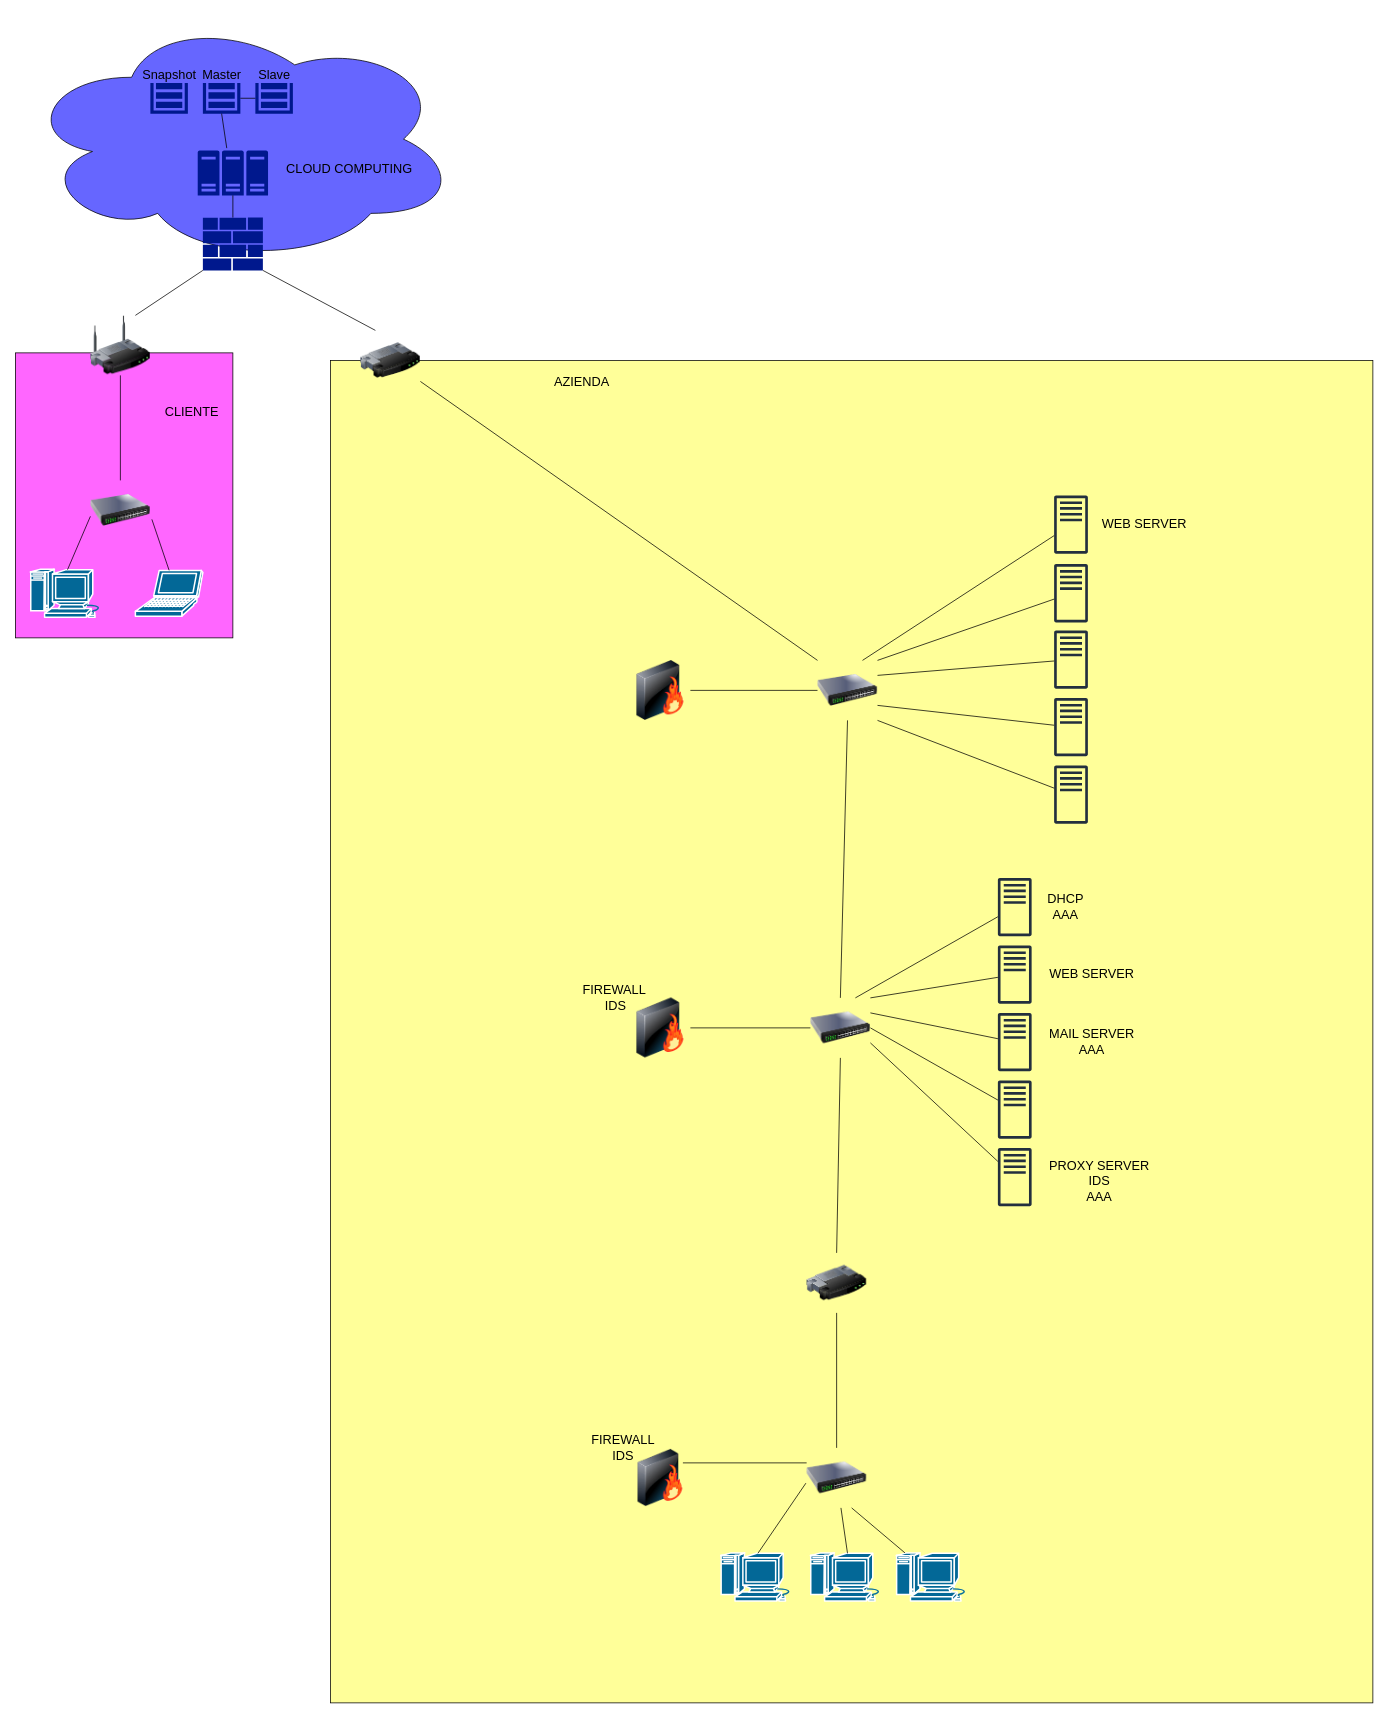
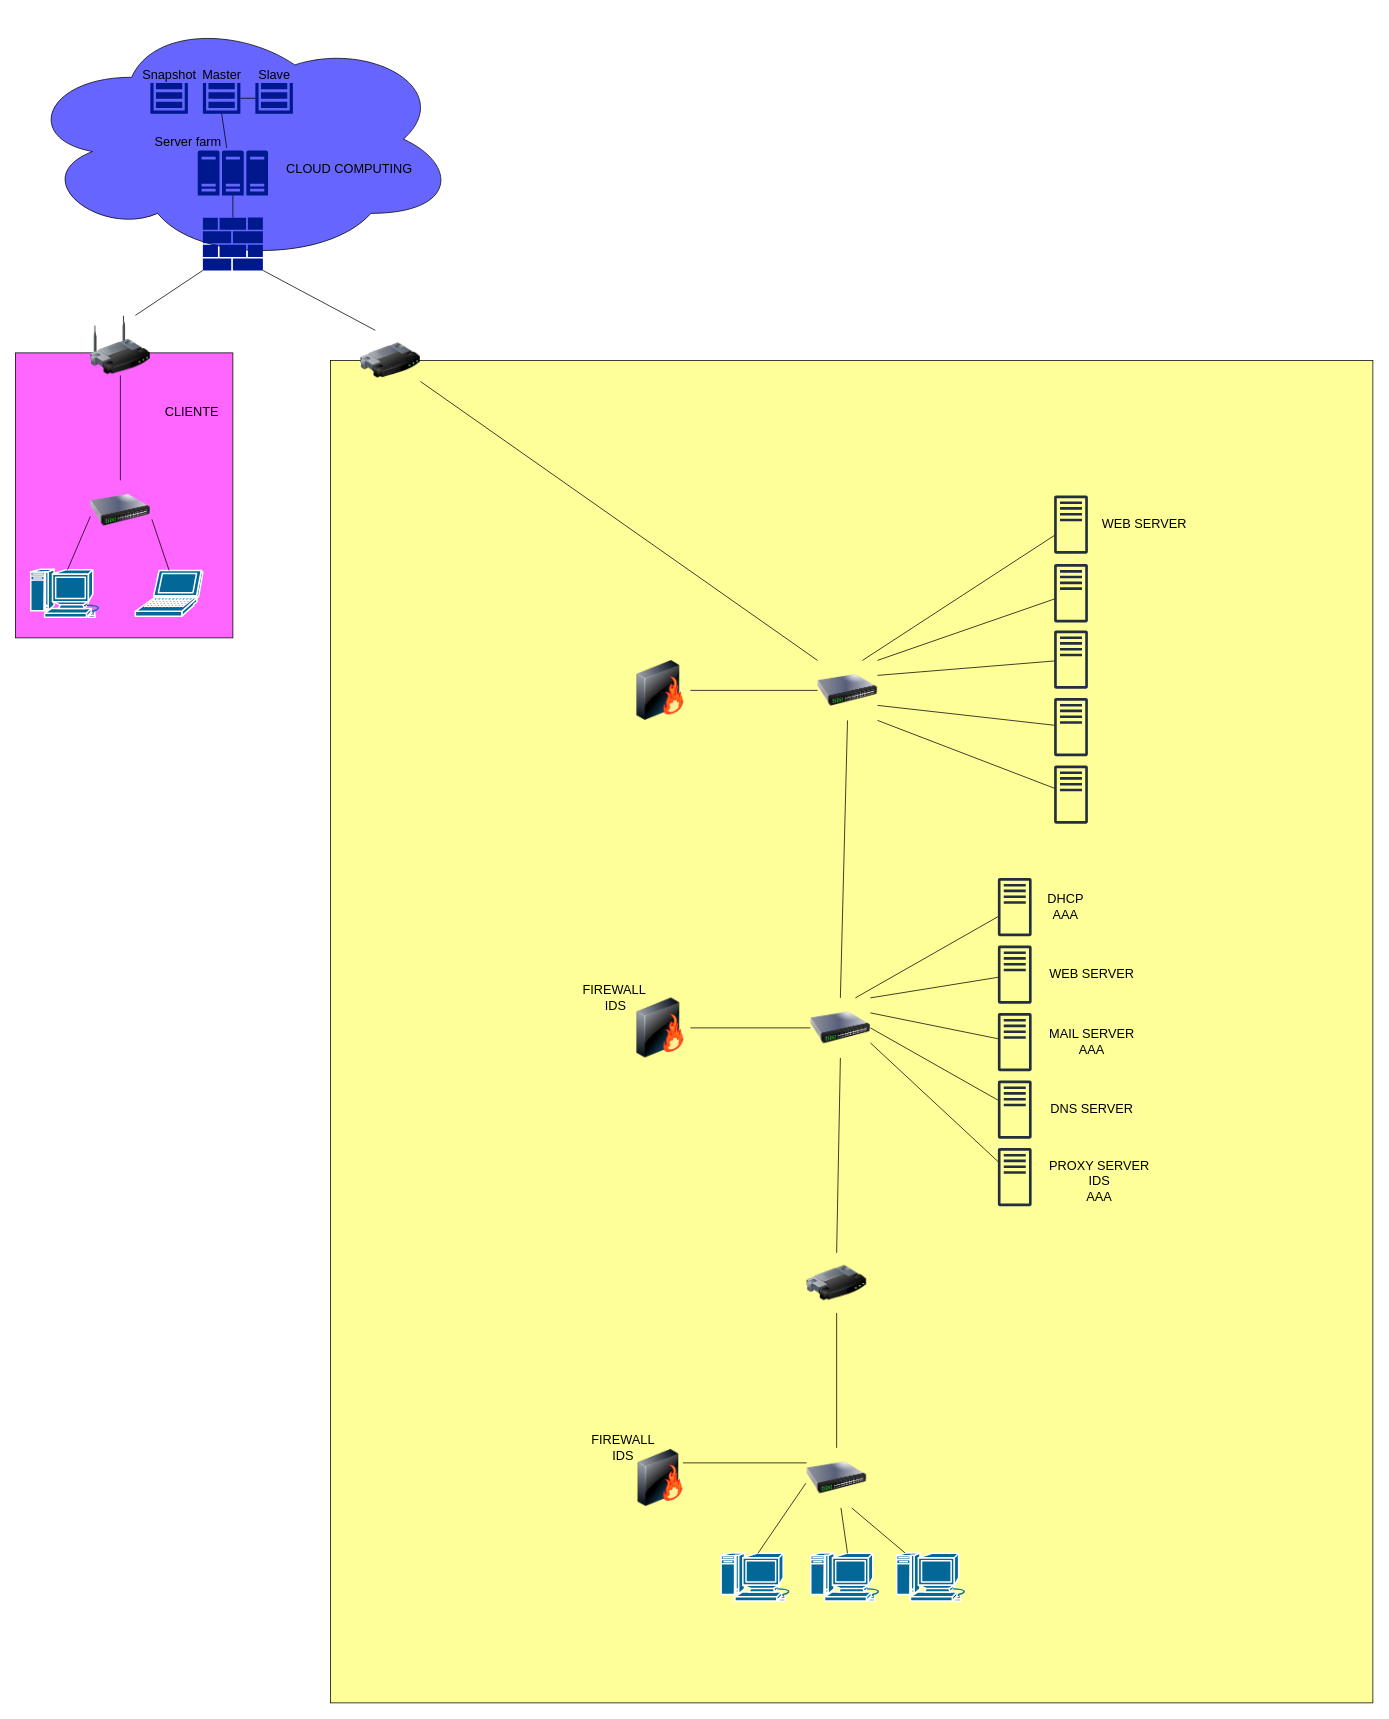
node "Server farm": added
node "AZIENDA": removed
node "DNS SERVER": added
